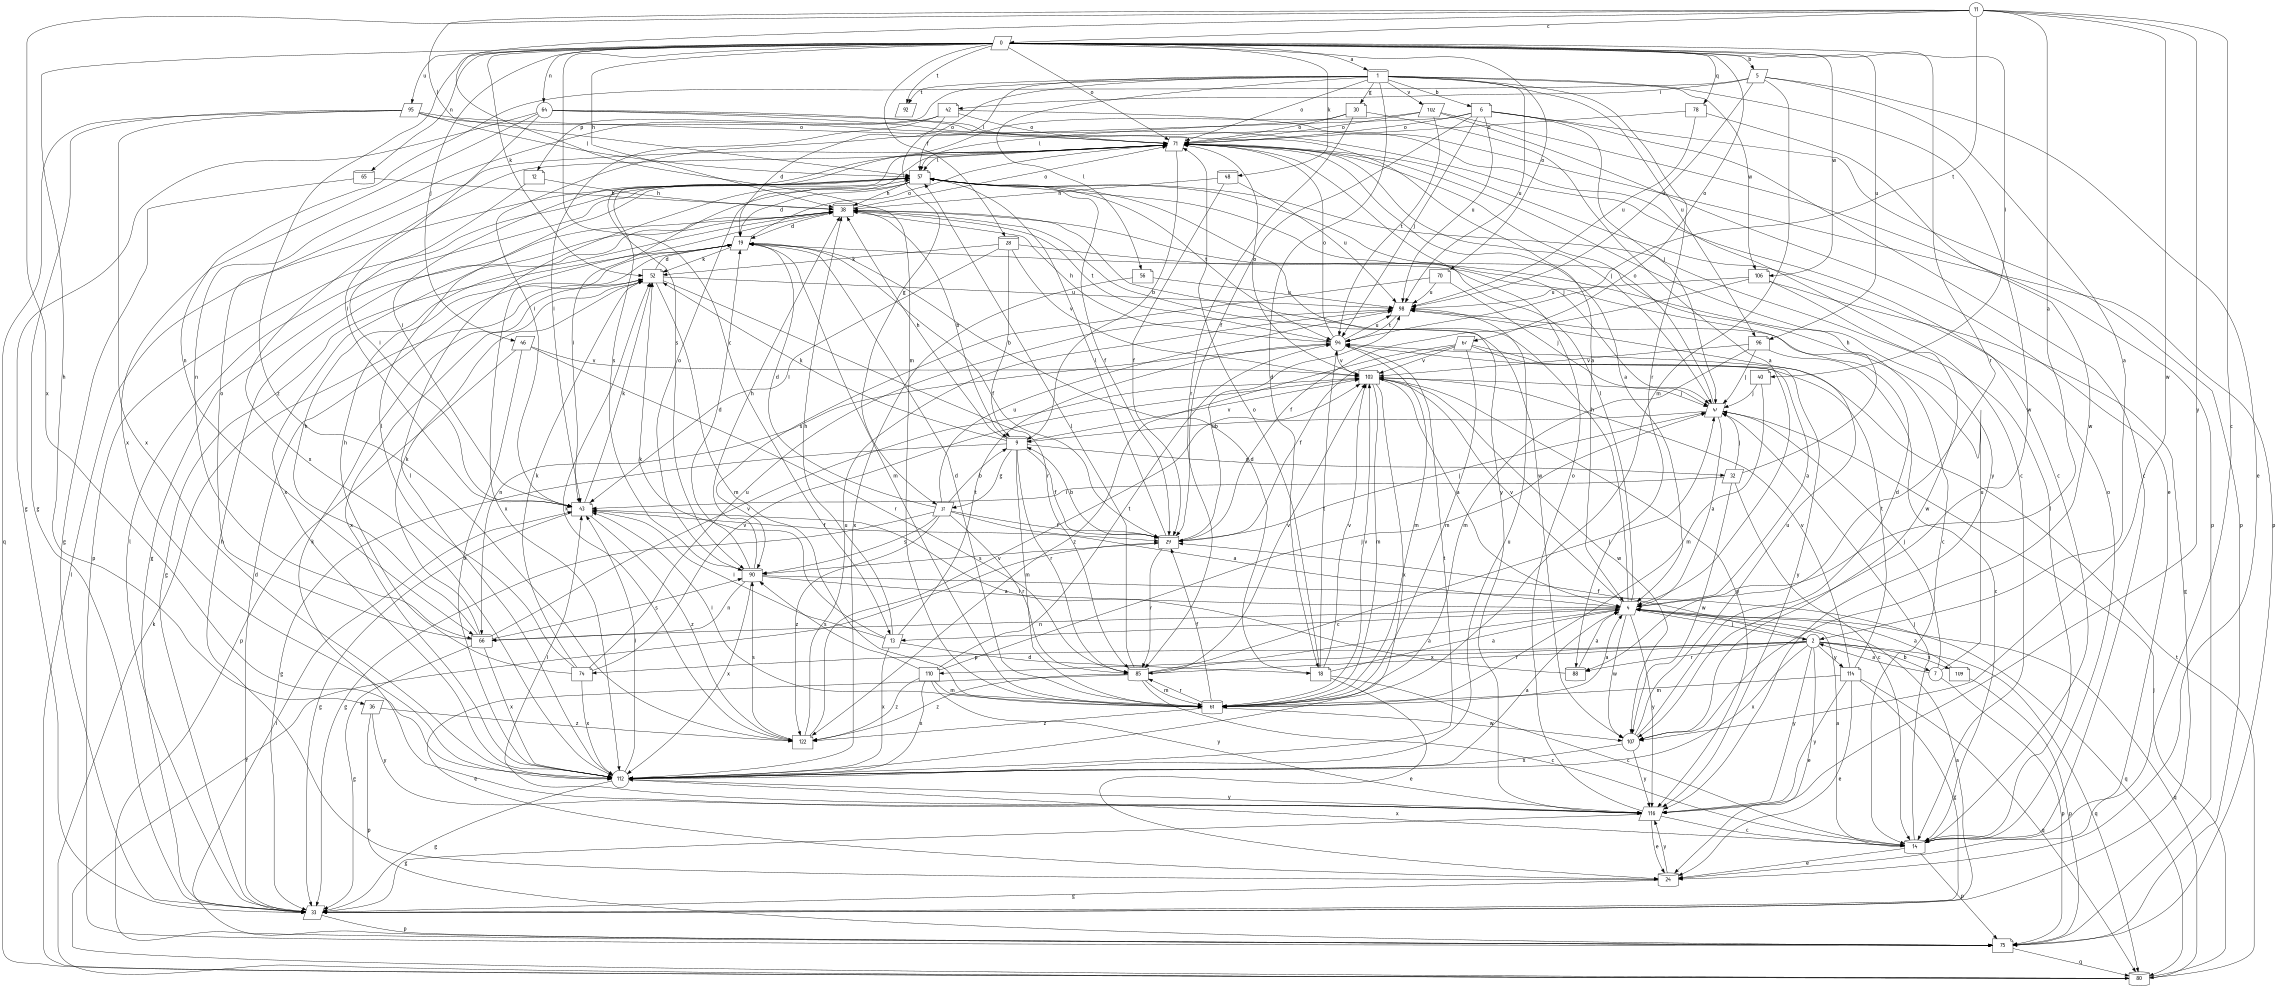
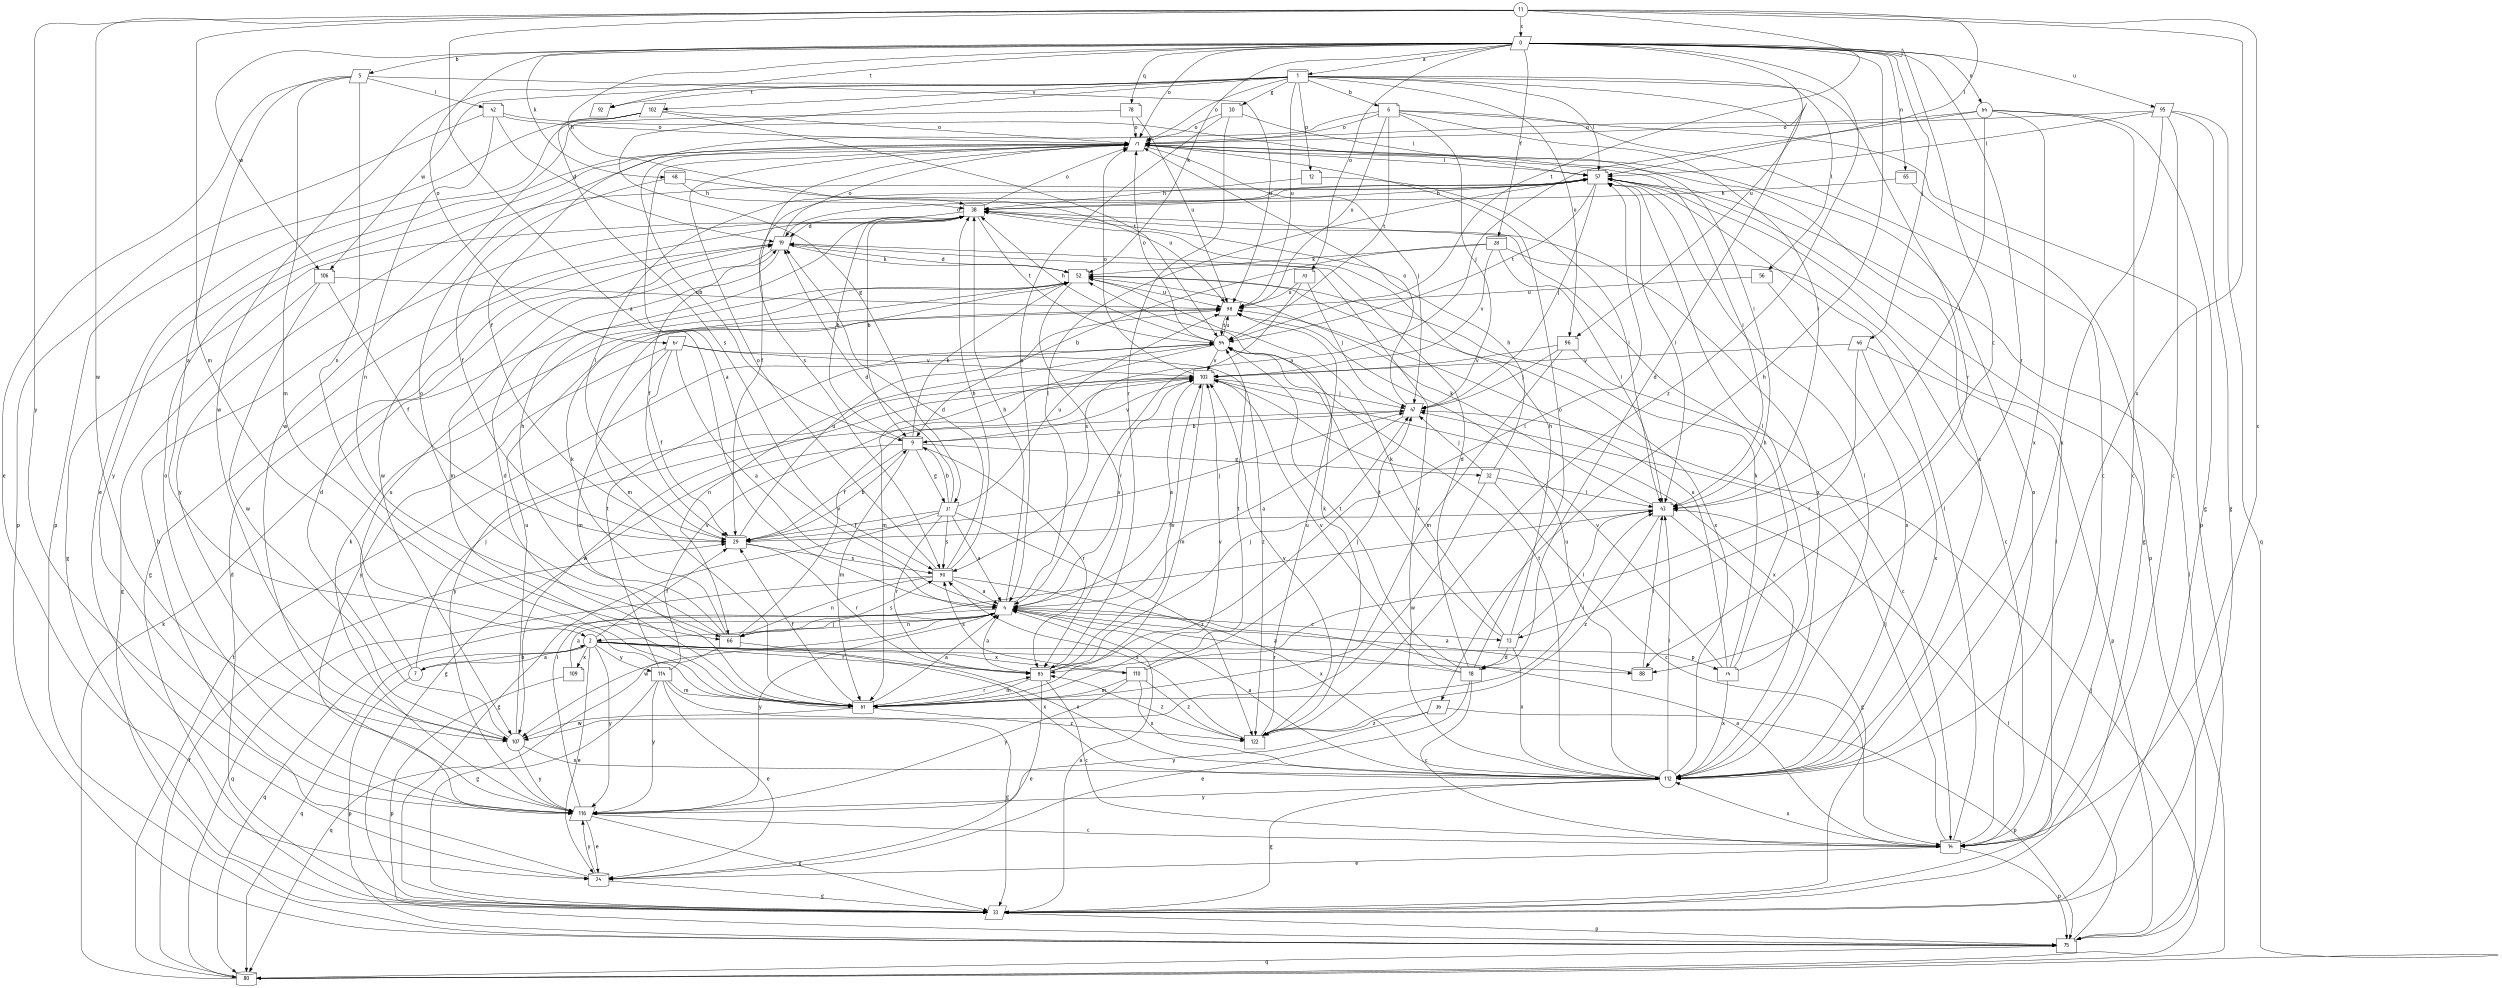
edge "6" -> "94": label "j" -> "t"
node "40": removed
edge "52" -> "112": reversed
edge "85" -> "122": reversed
